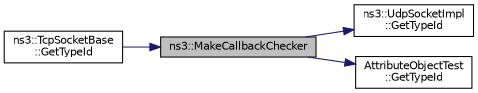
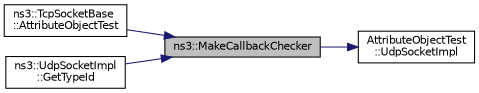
edge "ns3::MakeCallbackChecker" -> "ns3::UdpSocketImpl ::GetTypeId": reversed
node "ns3::TcpSocketBase ::GetTypeId": label "ns3::TcpSocketBase ::GetTypeId" -> "ns3::TcpSocketBase ::AttributeObjectTest"
node "AttributeObjectTest ::GetTypeId": label "AttributeObjectTest ::GetTypeId" -> "AttributeObjectTest ::UdpSocketImpl"
